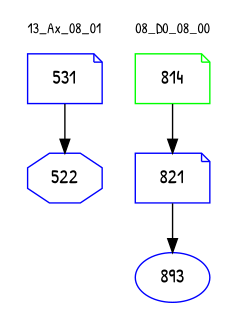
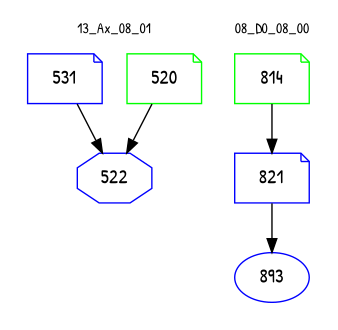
node "520": added
